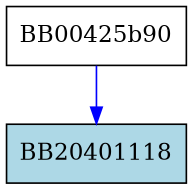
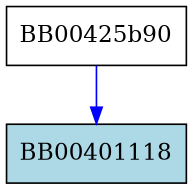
node "BB20401118": label "BB20401118" -> "BB00401118"
